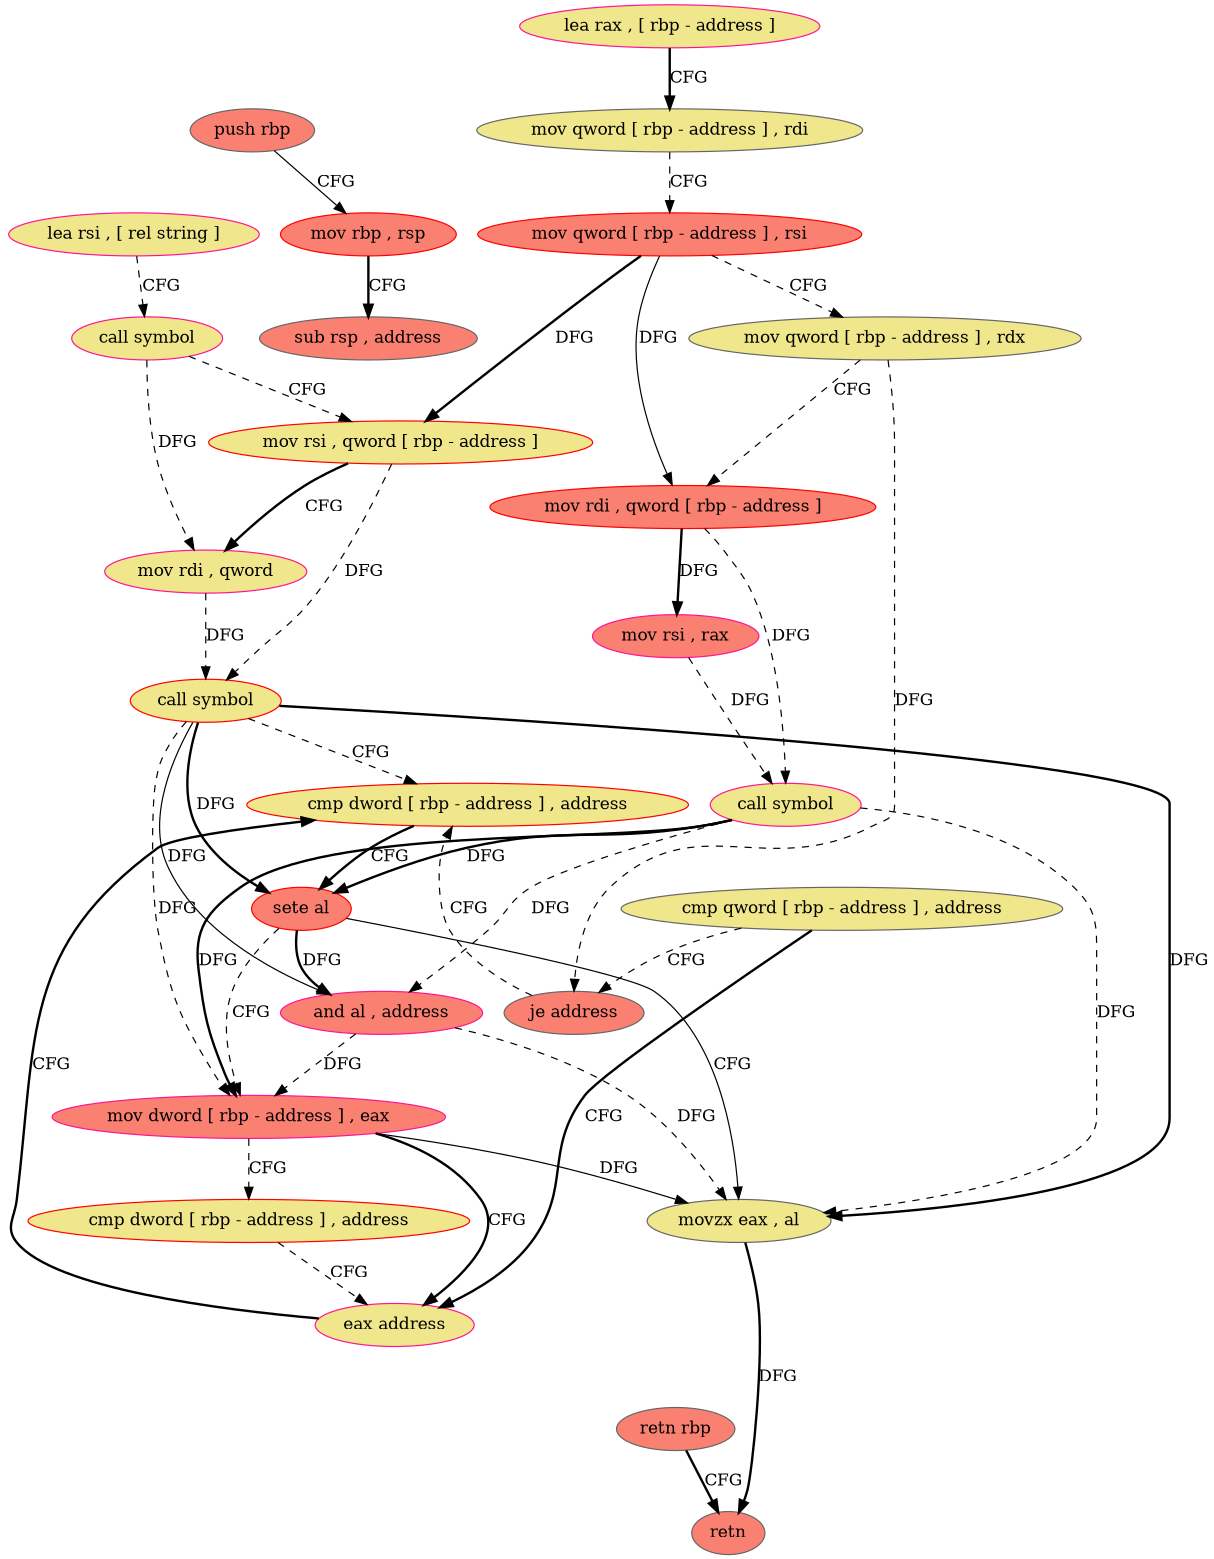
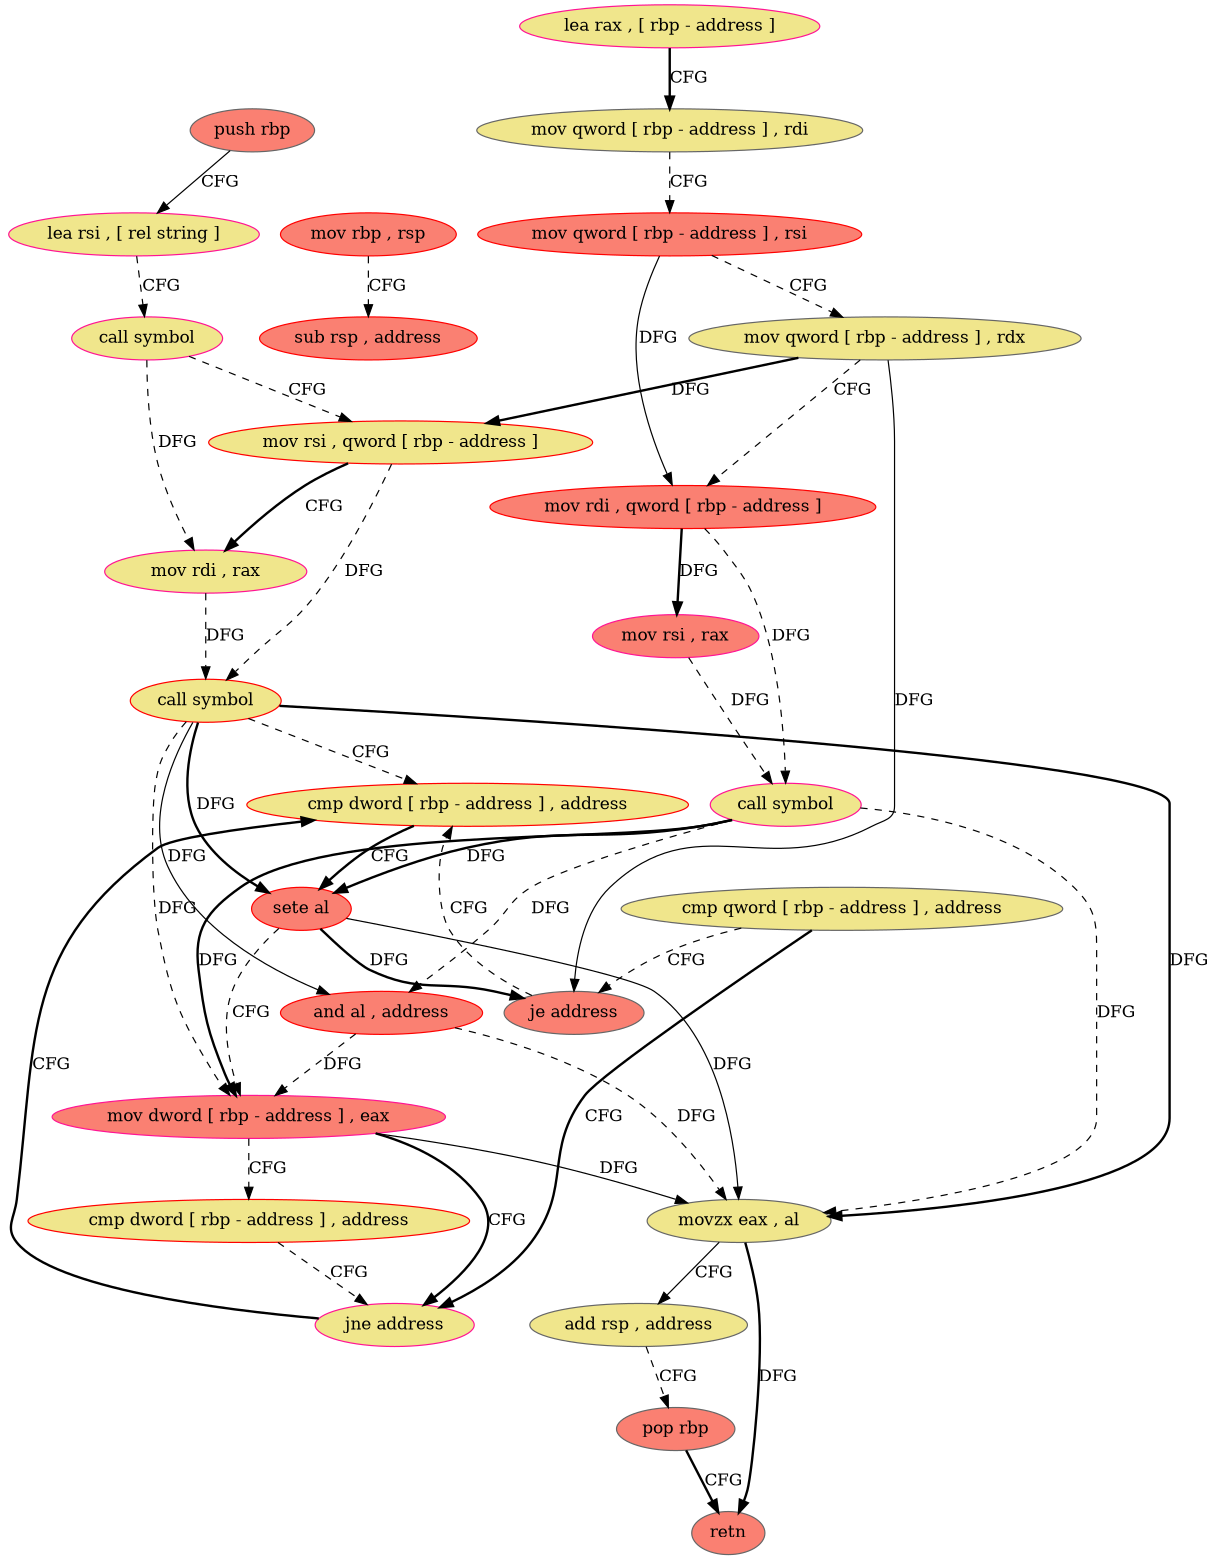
edge "push rbp" -> "mov rbp , rsp": now "push rbp" -> "lea rsi , [ rel string ]"
edge "mov rbp , rsp" -> "sub rsp , address": style bold -> dashed
edge "mov qword [ rbp - address ] , rsi" -> "mov rsi , qword [ rbp - address ]": now "mov qword [ rbp - address ] , rdx" -> "mov rsi , qword [ rbp - address ]"
node "sub rsp , address": color gray40 -> red
node "mov rdi , qword": label "mov rdi , qword" -> "mov rdi , rax"
edge "mov qword [ rbp - address ] , rdx" -> "je address": style dashed -> solid
edge "sete al" -> "and al , address": now "sete al" -> "je address"
node "and al , address": color deeppink -> red
edge "sete al" -> "movzx eax , al": label "CFG" -> "DFG"
node "eax address": label "eax address" -> "jne address"
node "add rsp , address": added
node "retn rbp": label "retn rbp" -> "pop rbp"
